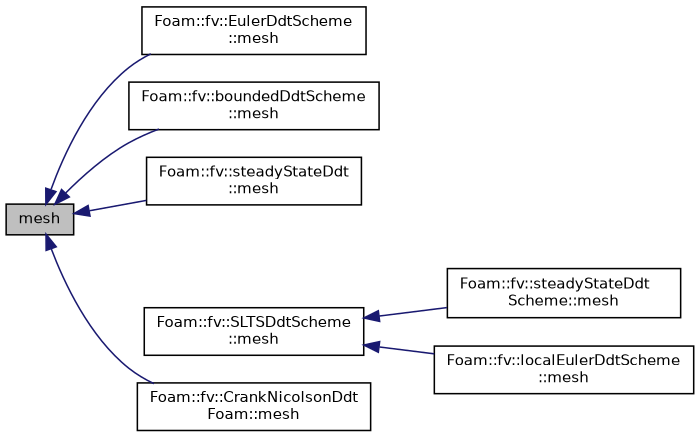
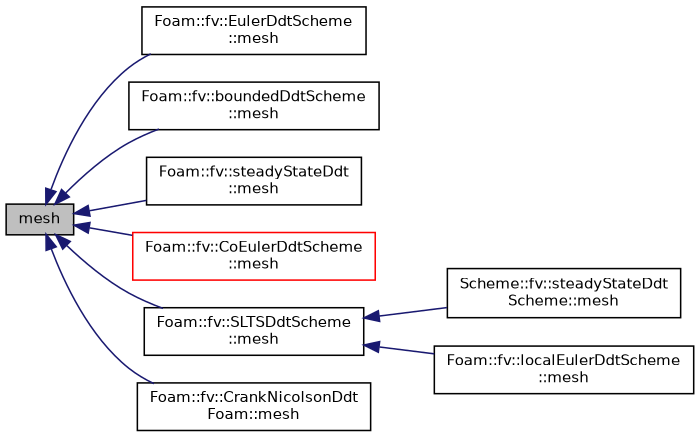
node "Foam::fv::CoEulerDdtScheme ::mesh": added
edge "Foam::fv::SLTSDdtScheme ::mesh" -> "mesh": added
node "Foam::fv::steadyStateDdt Scheme::mesh": label "Foam::fv::steadyStateDdt Scheme::mesh" -> "Scheme::fv::steadyStateDdt Scheme::mesh"
